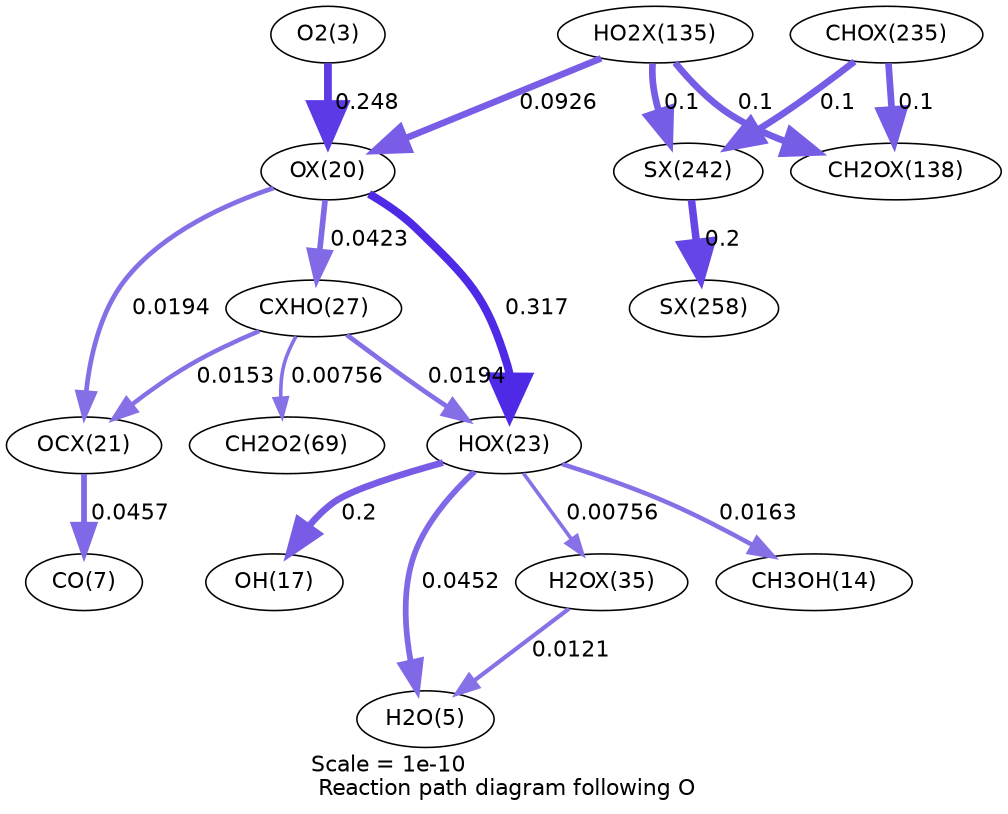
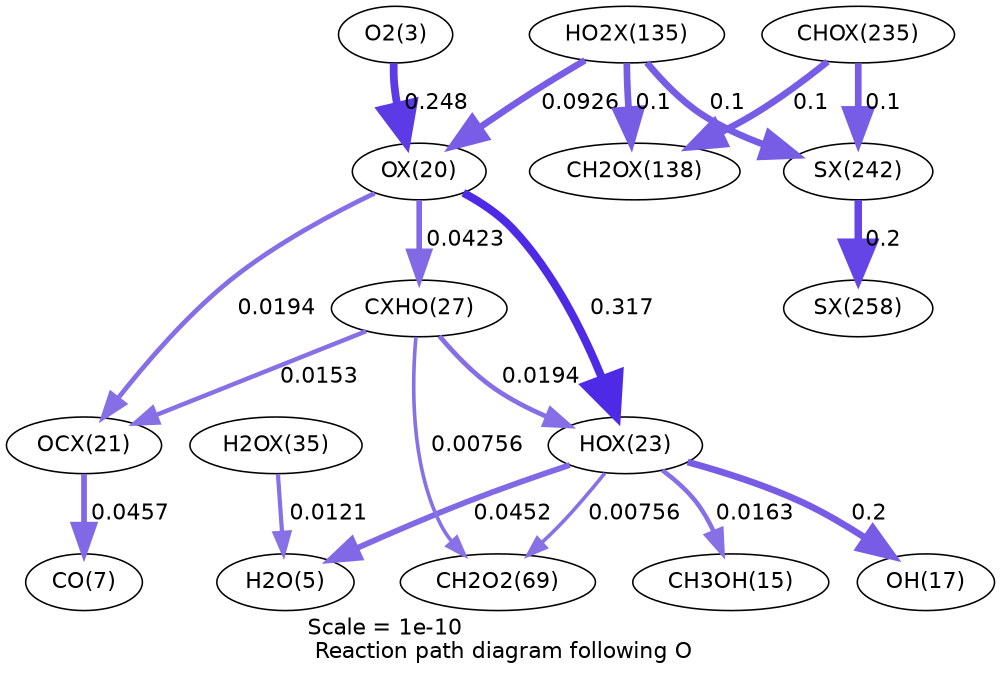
edge "HOX(23)" -> "H2OX(35)": now "HOX(23)" -> "CH2O2(69)"
node "CH3OH(14)": label "CH3OH(14)" -> "CH3OH(15)"
